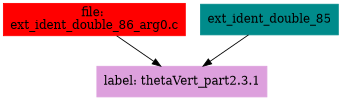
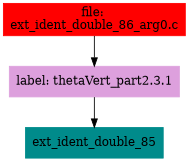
edge "ext_ident_double_85" -> "label: thetaVert_part2.3.1": reversed
